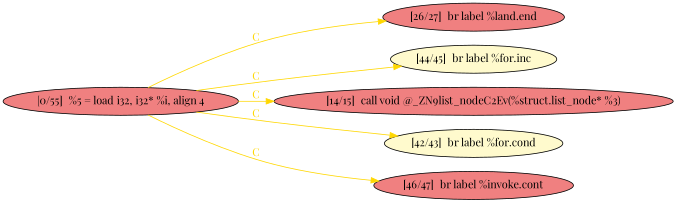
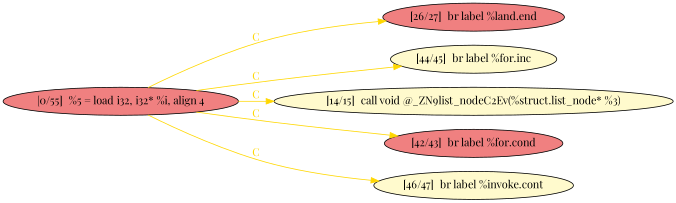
node "[14/15]  call void @_ZN9list_nodeC2Ev(%struct.list_node* %3)": fillcolor lightcoral -> lemonchiffon
node "[42/43]  br label %for.cond": fillcolor lemonchiffon -> lightcoral
node "[46/47]  br label %invoke.cont": fillcolor lightcoral -> lemonchiffon
